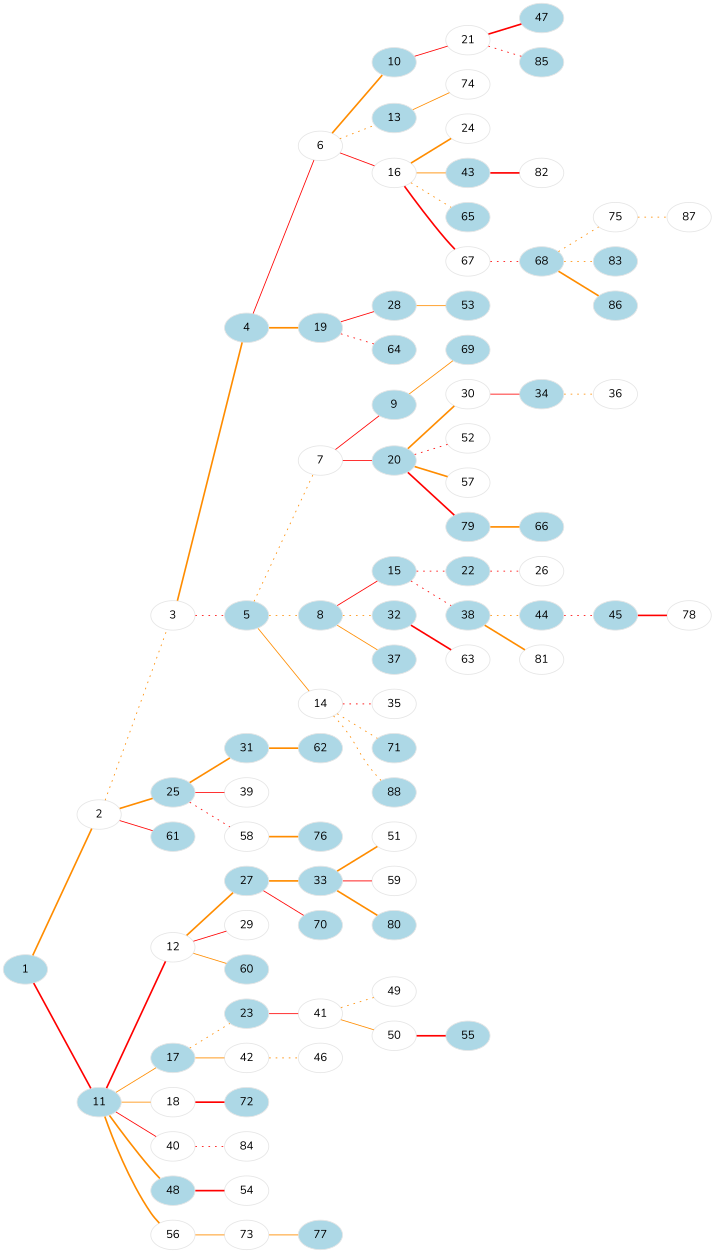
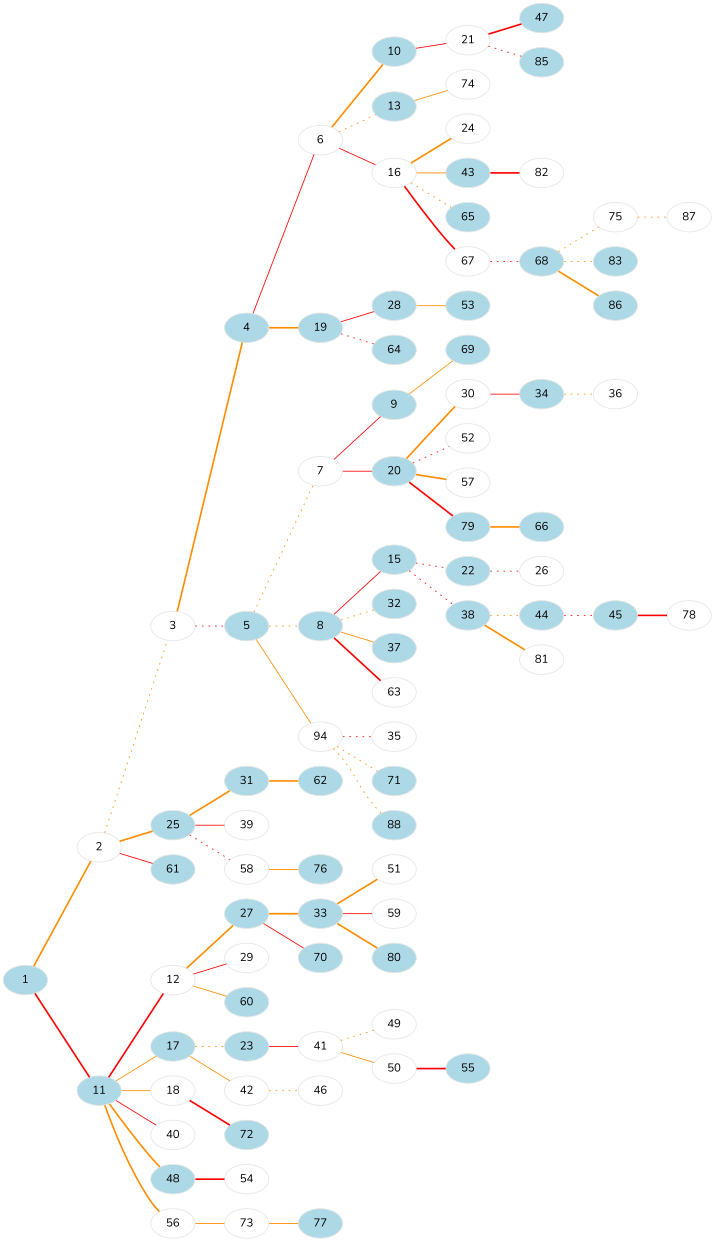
edge "32" -- "63": now "8" -- "63"
node "14": label "14" -> "94"
edge "58" -- "76": style bold -> solid
node "84": removed
